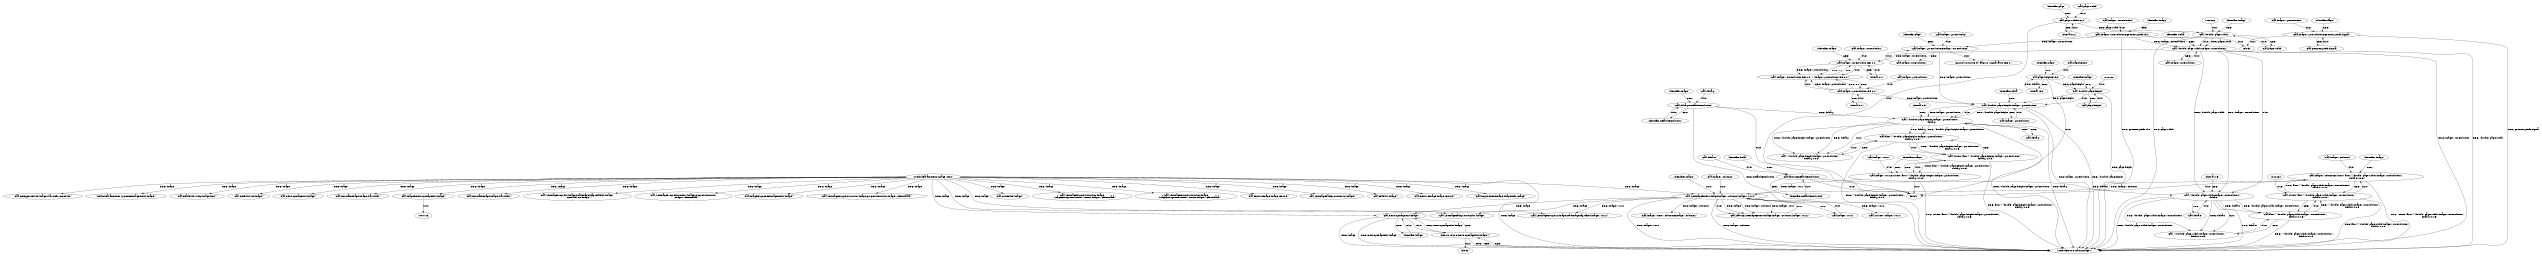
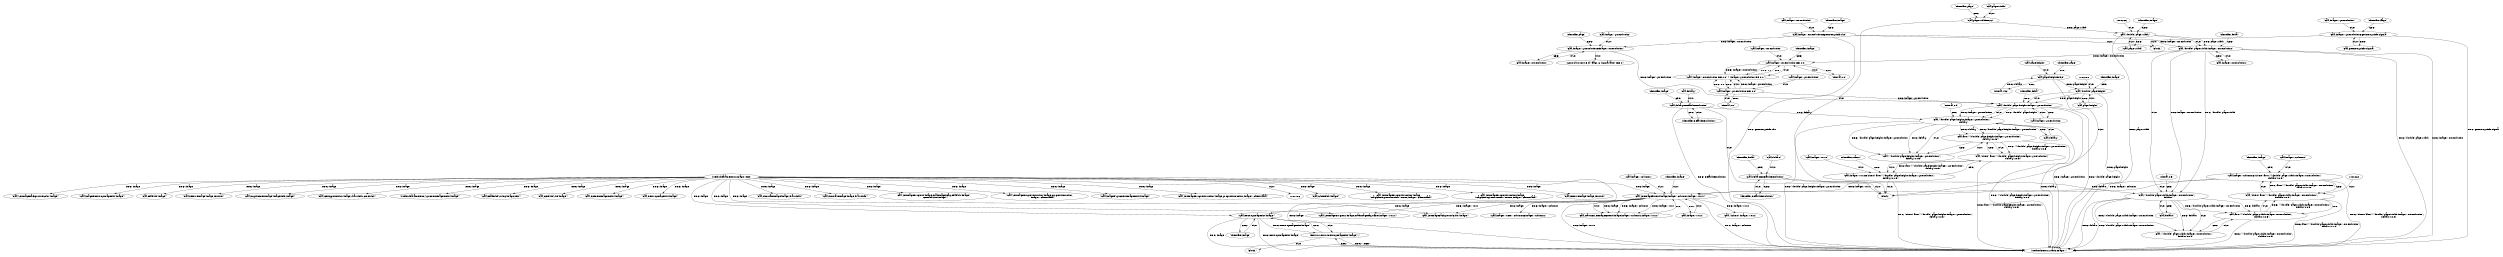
node "(Literal,612)": removed
node "(Call,floor.x=DefaultResolution)": label "(Call,floor.x=DefaultResolution)" -> "(Call,delta.x=DefaultResolution)"
node "(Call,GetNextImageInList(image))": added
edge "(Call,image=DestroyImageList(image))" -> "1000106": now "(MethodParameterIn,Image *text)" -> "1000106"
